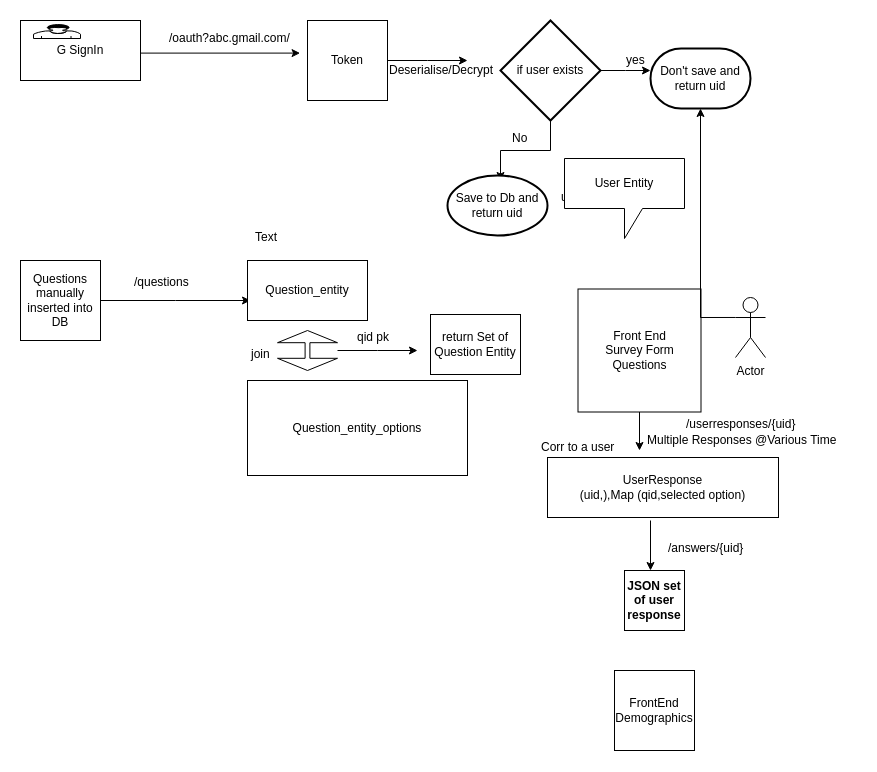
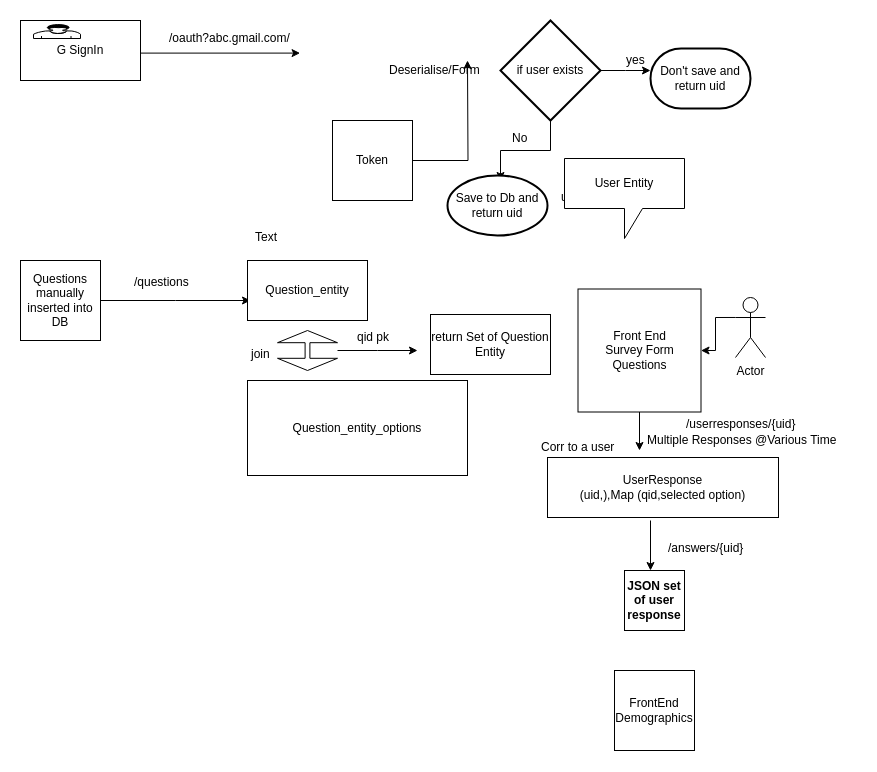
node "Token": moved (348, 61) -> (373, 161)
node "Deserialise/Decrypt": label "Deserialise/Decrypt" -> "Deserialise/Form"
edge "Actor" -> "Don't save and return uid": now "Actor" -> "Front End Survey Form Questions"
node "return Set of Question Entity": size 90x60 -> 120x60
